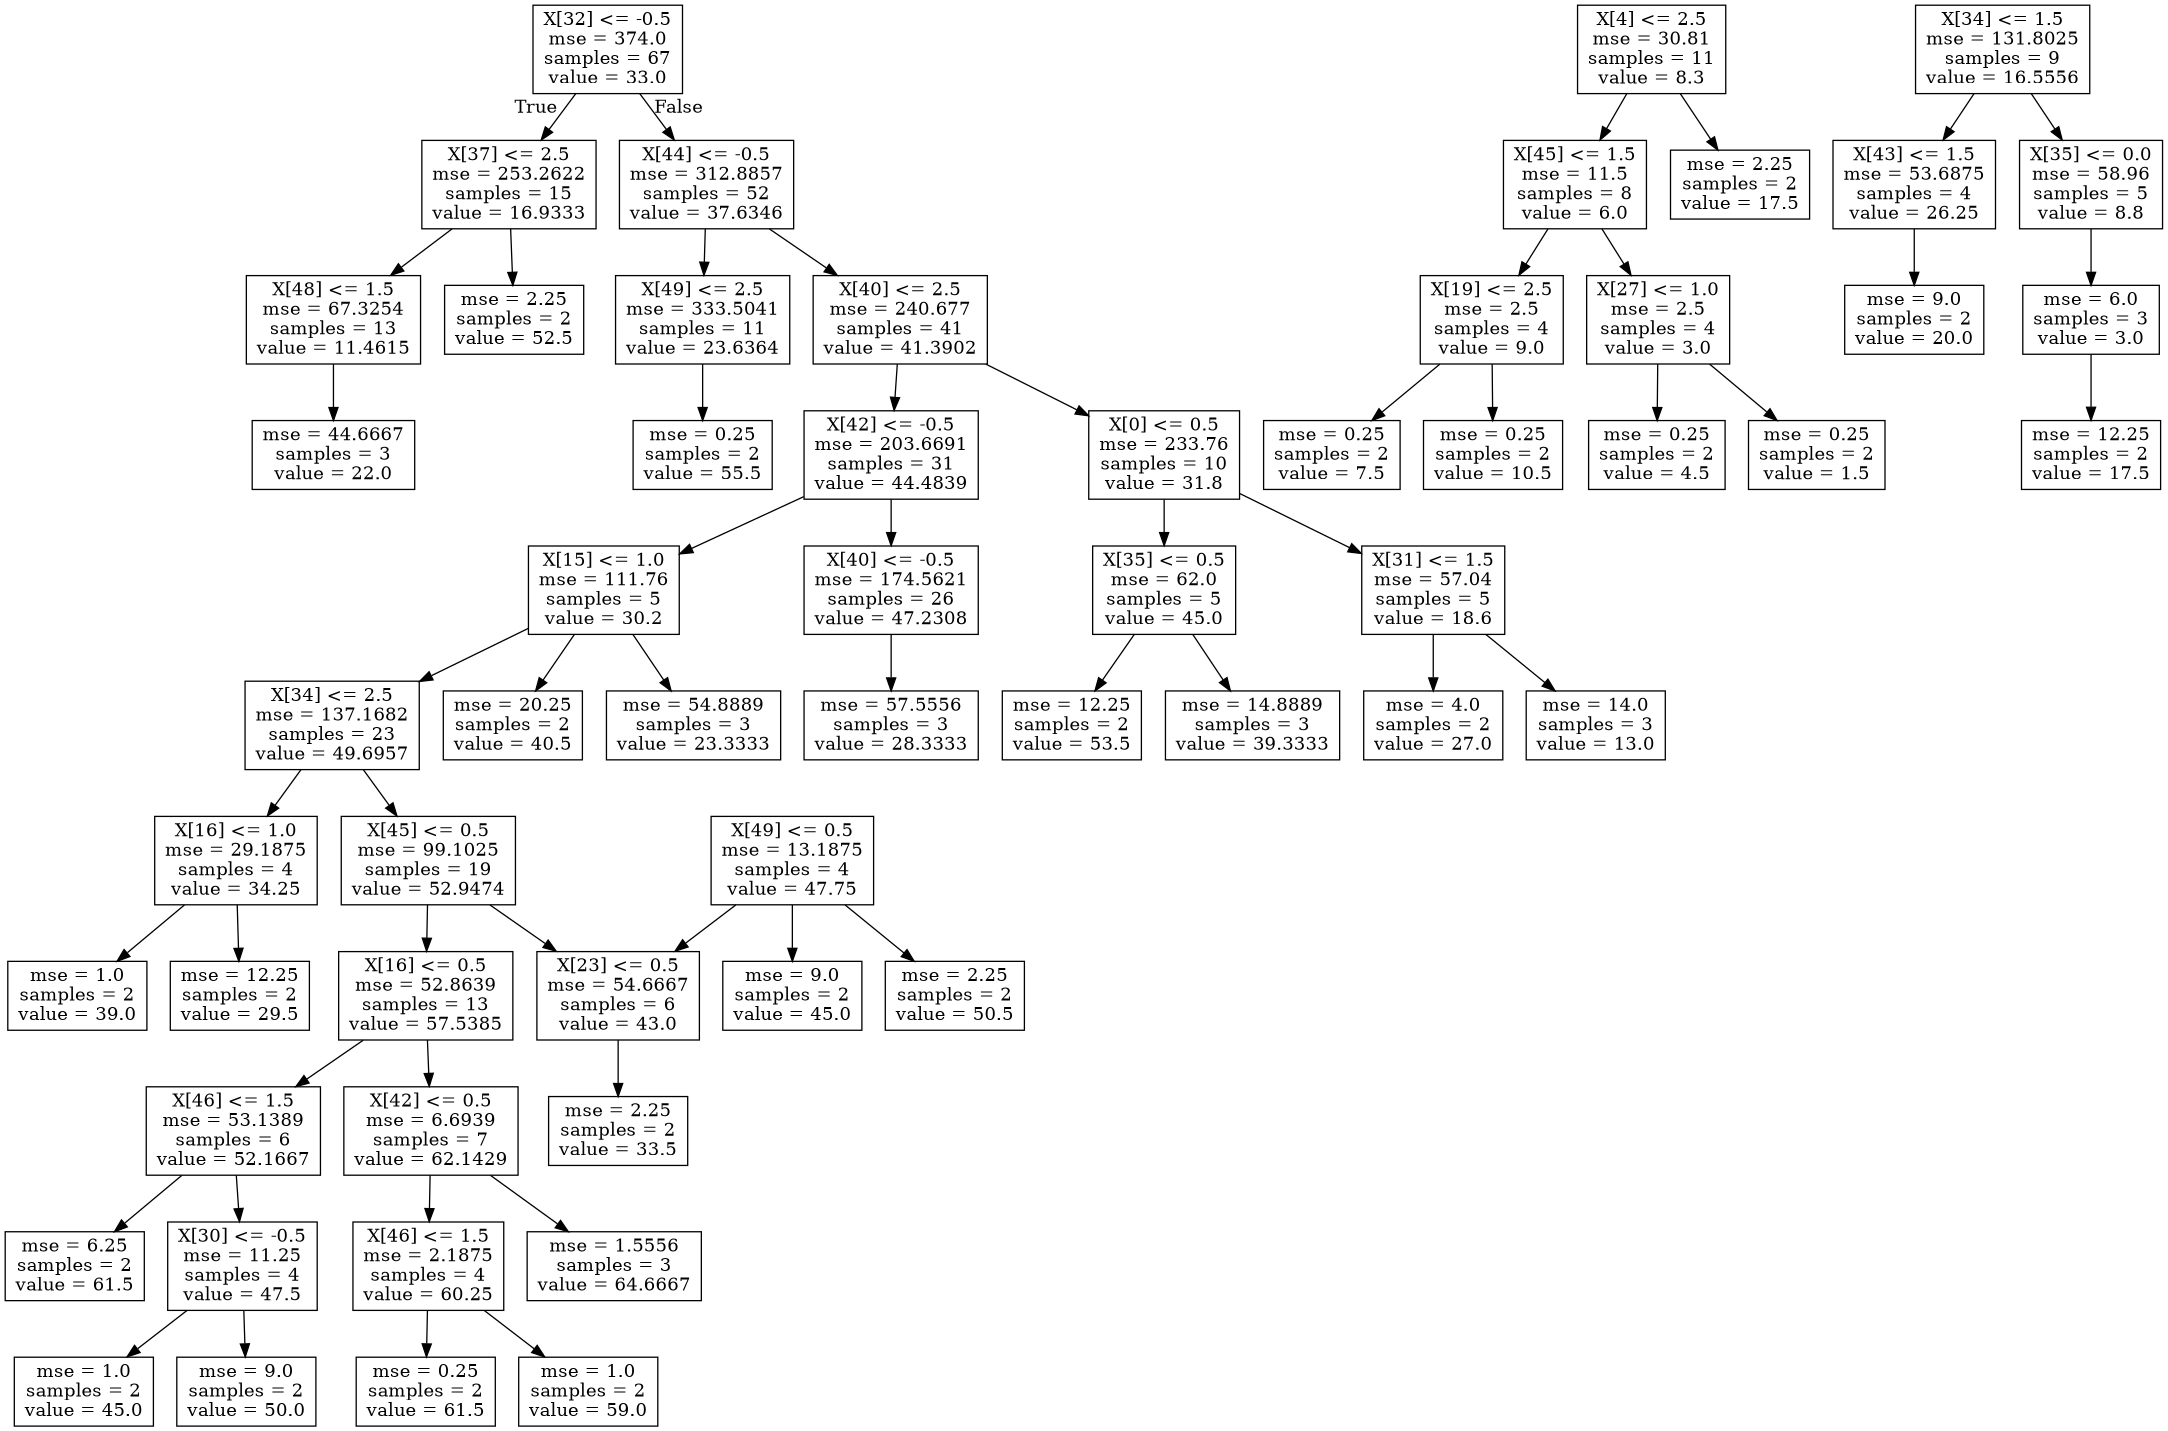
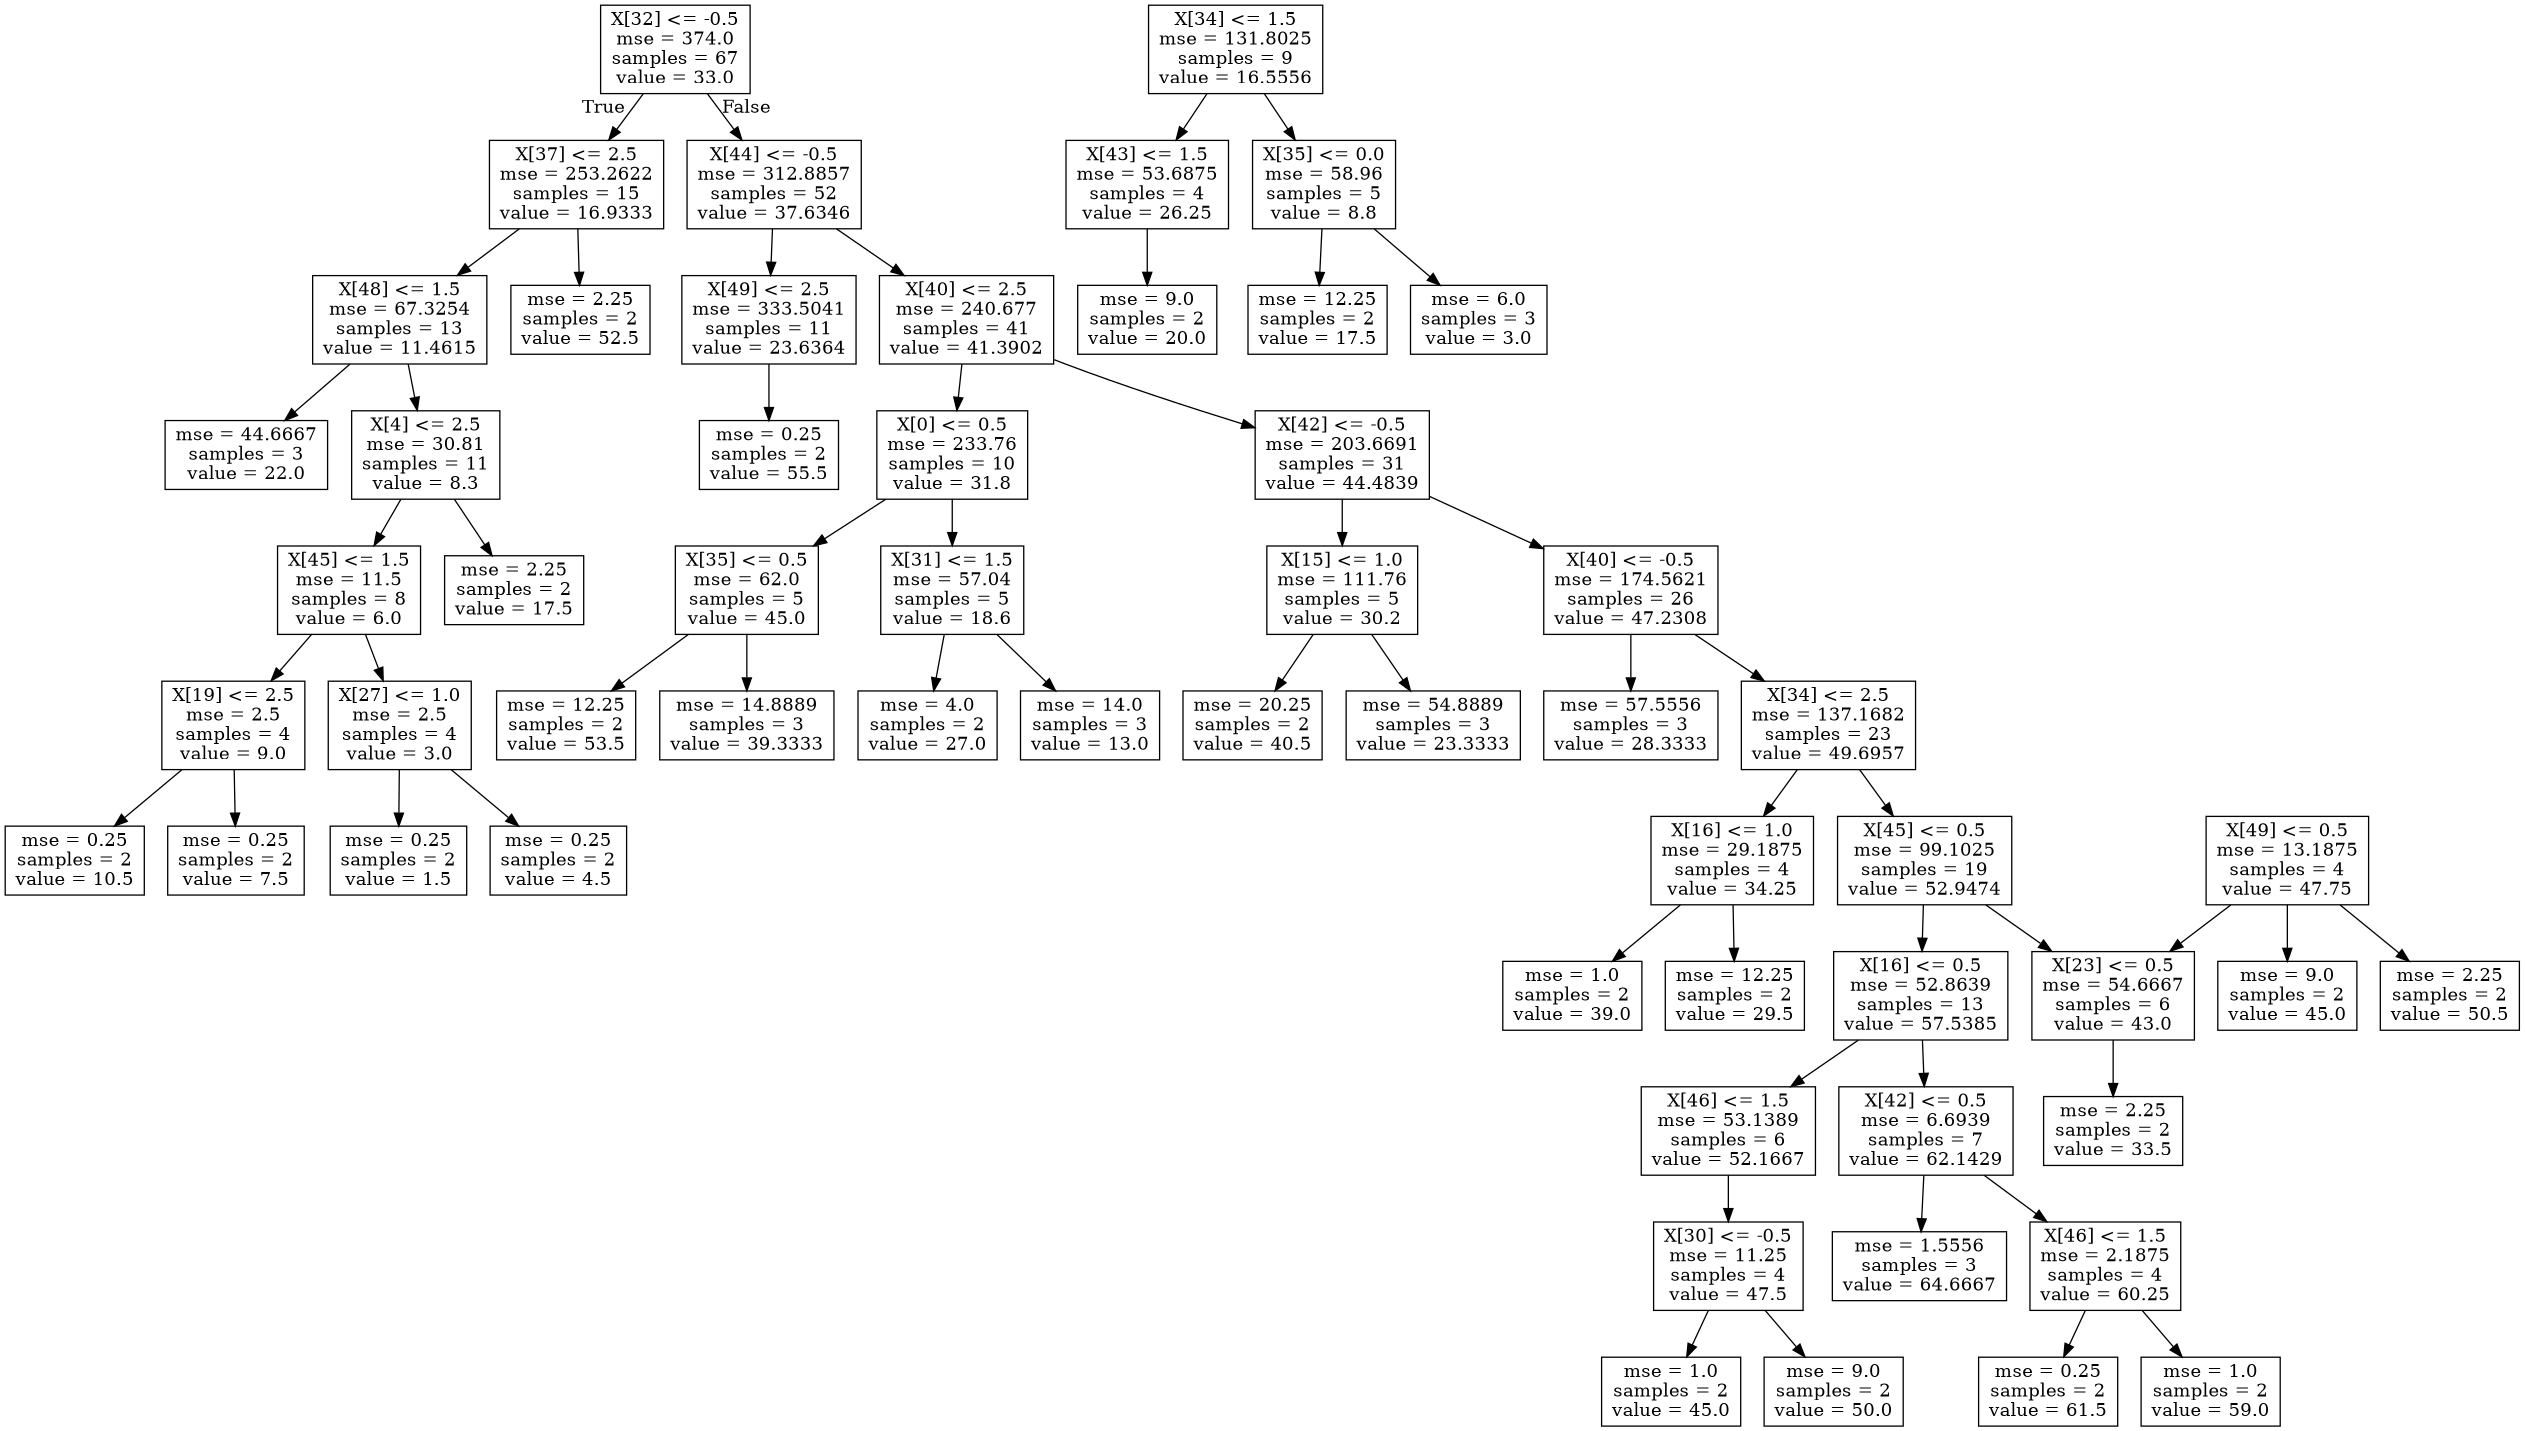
edge "X[48] <= 1.5 mse = 67.3254 samples = 13 value = 11.4615" -> "X[4] <= 2.5 mse = 30.81 samples = 11 value = 8.3": added
edge "mse = 6.0 samples = 3 value = 3.0" -> "mse = 12.25 samples = 2 value = 17.5": now "X[35] <= 0.0 mse = 58.96 samples = 5 value = 8.8" -> "mse = 12.25 samples = 2 value = 17.5"
edge "X[15] <= 1.0 mse = 111.76 samples = 5 value = 30.2" -> "X[34] <= 2.5 mse = 137.1682 samples = 23 value = 49.6957": now "X[40] <= -0.5 mse = 174.5621 samples = 26 value = 47.2308" -> "X[34] <= 2.5 mse = 137.1682 samples = 23 value = 49.6957"
node "mse = 6.25 samples = 2 value = 61.5": removed
